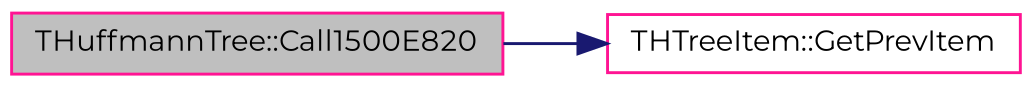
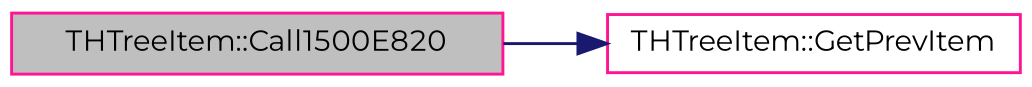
node "THuffmannTree::Call1500E820": label "THuffmannTree::Call1500E820" -> "THTreeItem::Call1500E820"
